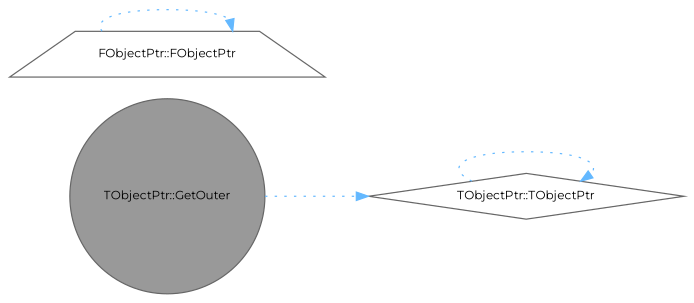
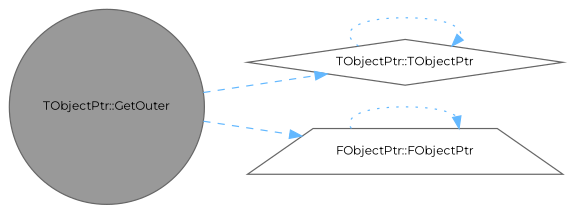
edge "TObjectPtr::GetOuter" -> "FObjectPtr::FObjectPtr": added
edge "TObjectPtr::GetOuter" -> "TObjectPtr::TObjectPtr": style dotted -> dashed
